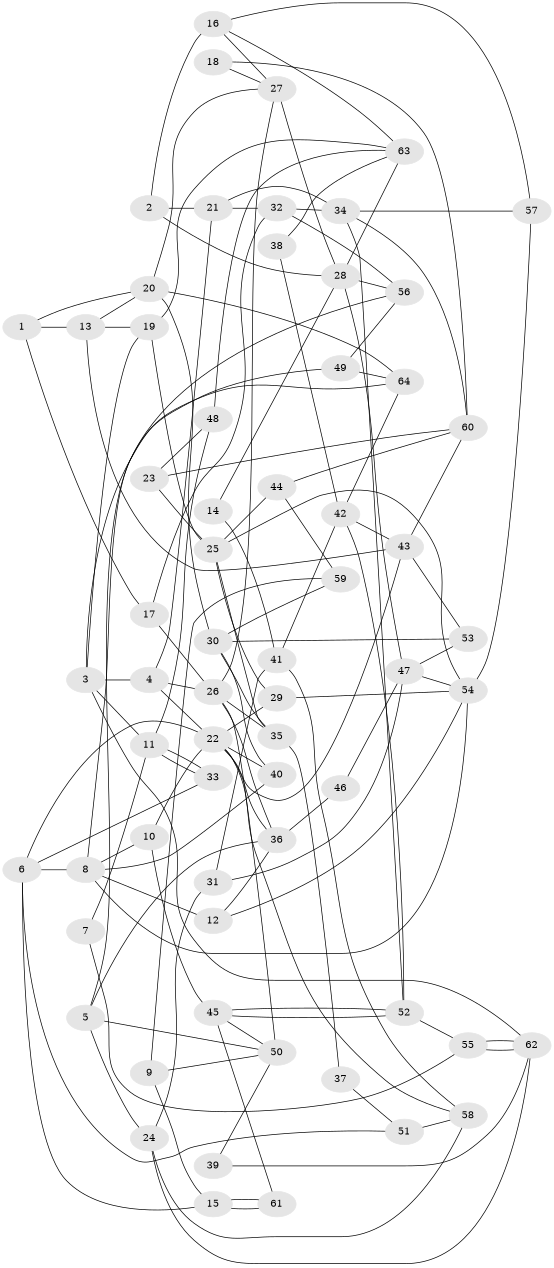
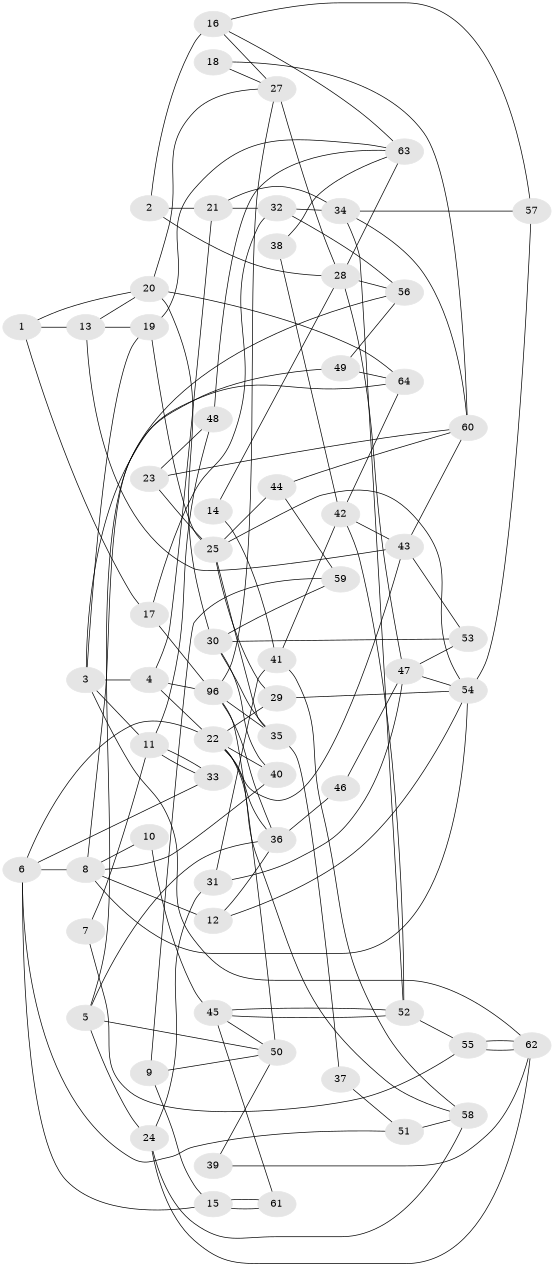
node "26": label "26" -> "96"
edge "22" -- "10": removed
